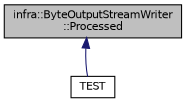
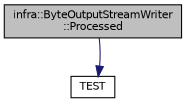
edge "TEST" -> "infra::ByteOutputStreamWriter ::Processed": reversed
